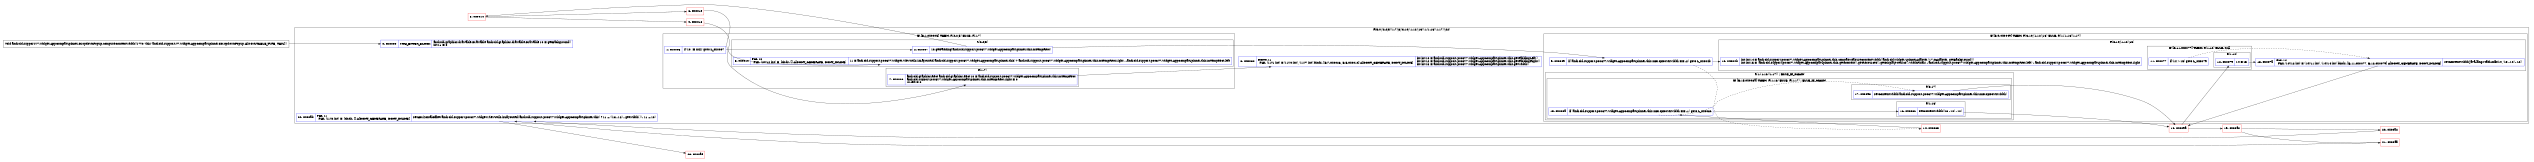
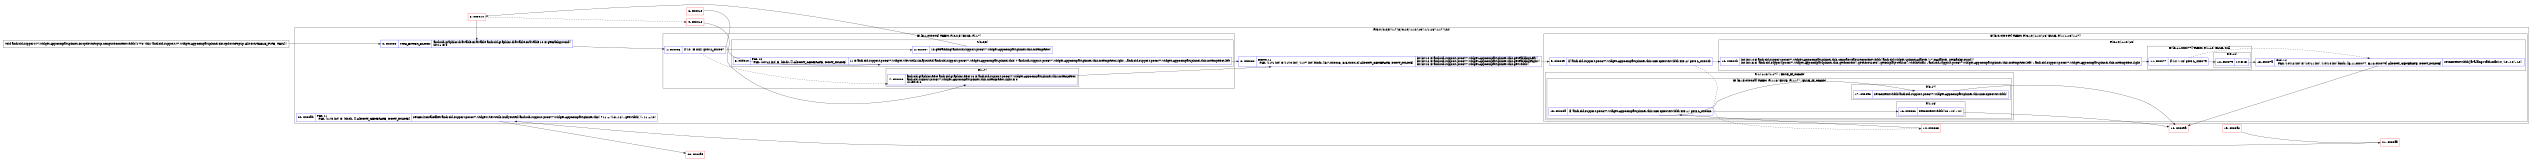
edge "3: 0x0014" -> "6: 0x001e": now "3: 0x0014" -> "0: 0x0000"
edge "3: 0x0014" -> "4: 0x0016": style solid -> dashed
edge "2: 0x0007" -> "9: 0x0049": now "8: 0x0032" -> "9: 0x0049"
edge "0: 0x0000" -> "1: 0x0005": added
cluster "R(1:12)": label "R(1:12)" -> "R(9:12)"
edge "5: 0x001c" -> "8: 0x0032": added
edge "10: 0x004b" -> "11: 0x0077": added
edge "1: 0x0005" -> "7: 0x0026": added
edge "15: 0x008a" -> "17: 0x0093": style dashed -> solid
edge "18: 0x009a" -> "12: 0x0079": now "11: 0x0077" -> "12: 0x0079"
edge "18: 0x009a" -> "19: 0x00a0": removed
node "20: 0x00a2": removed
